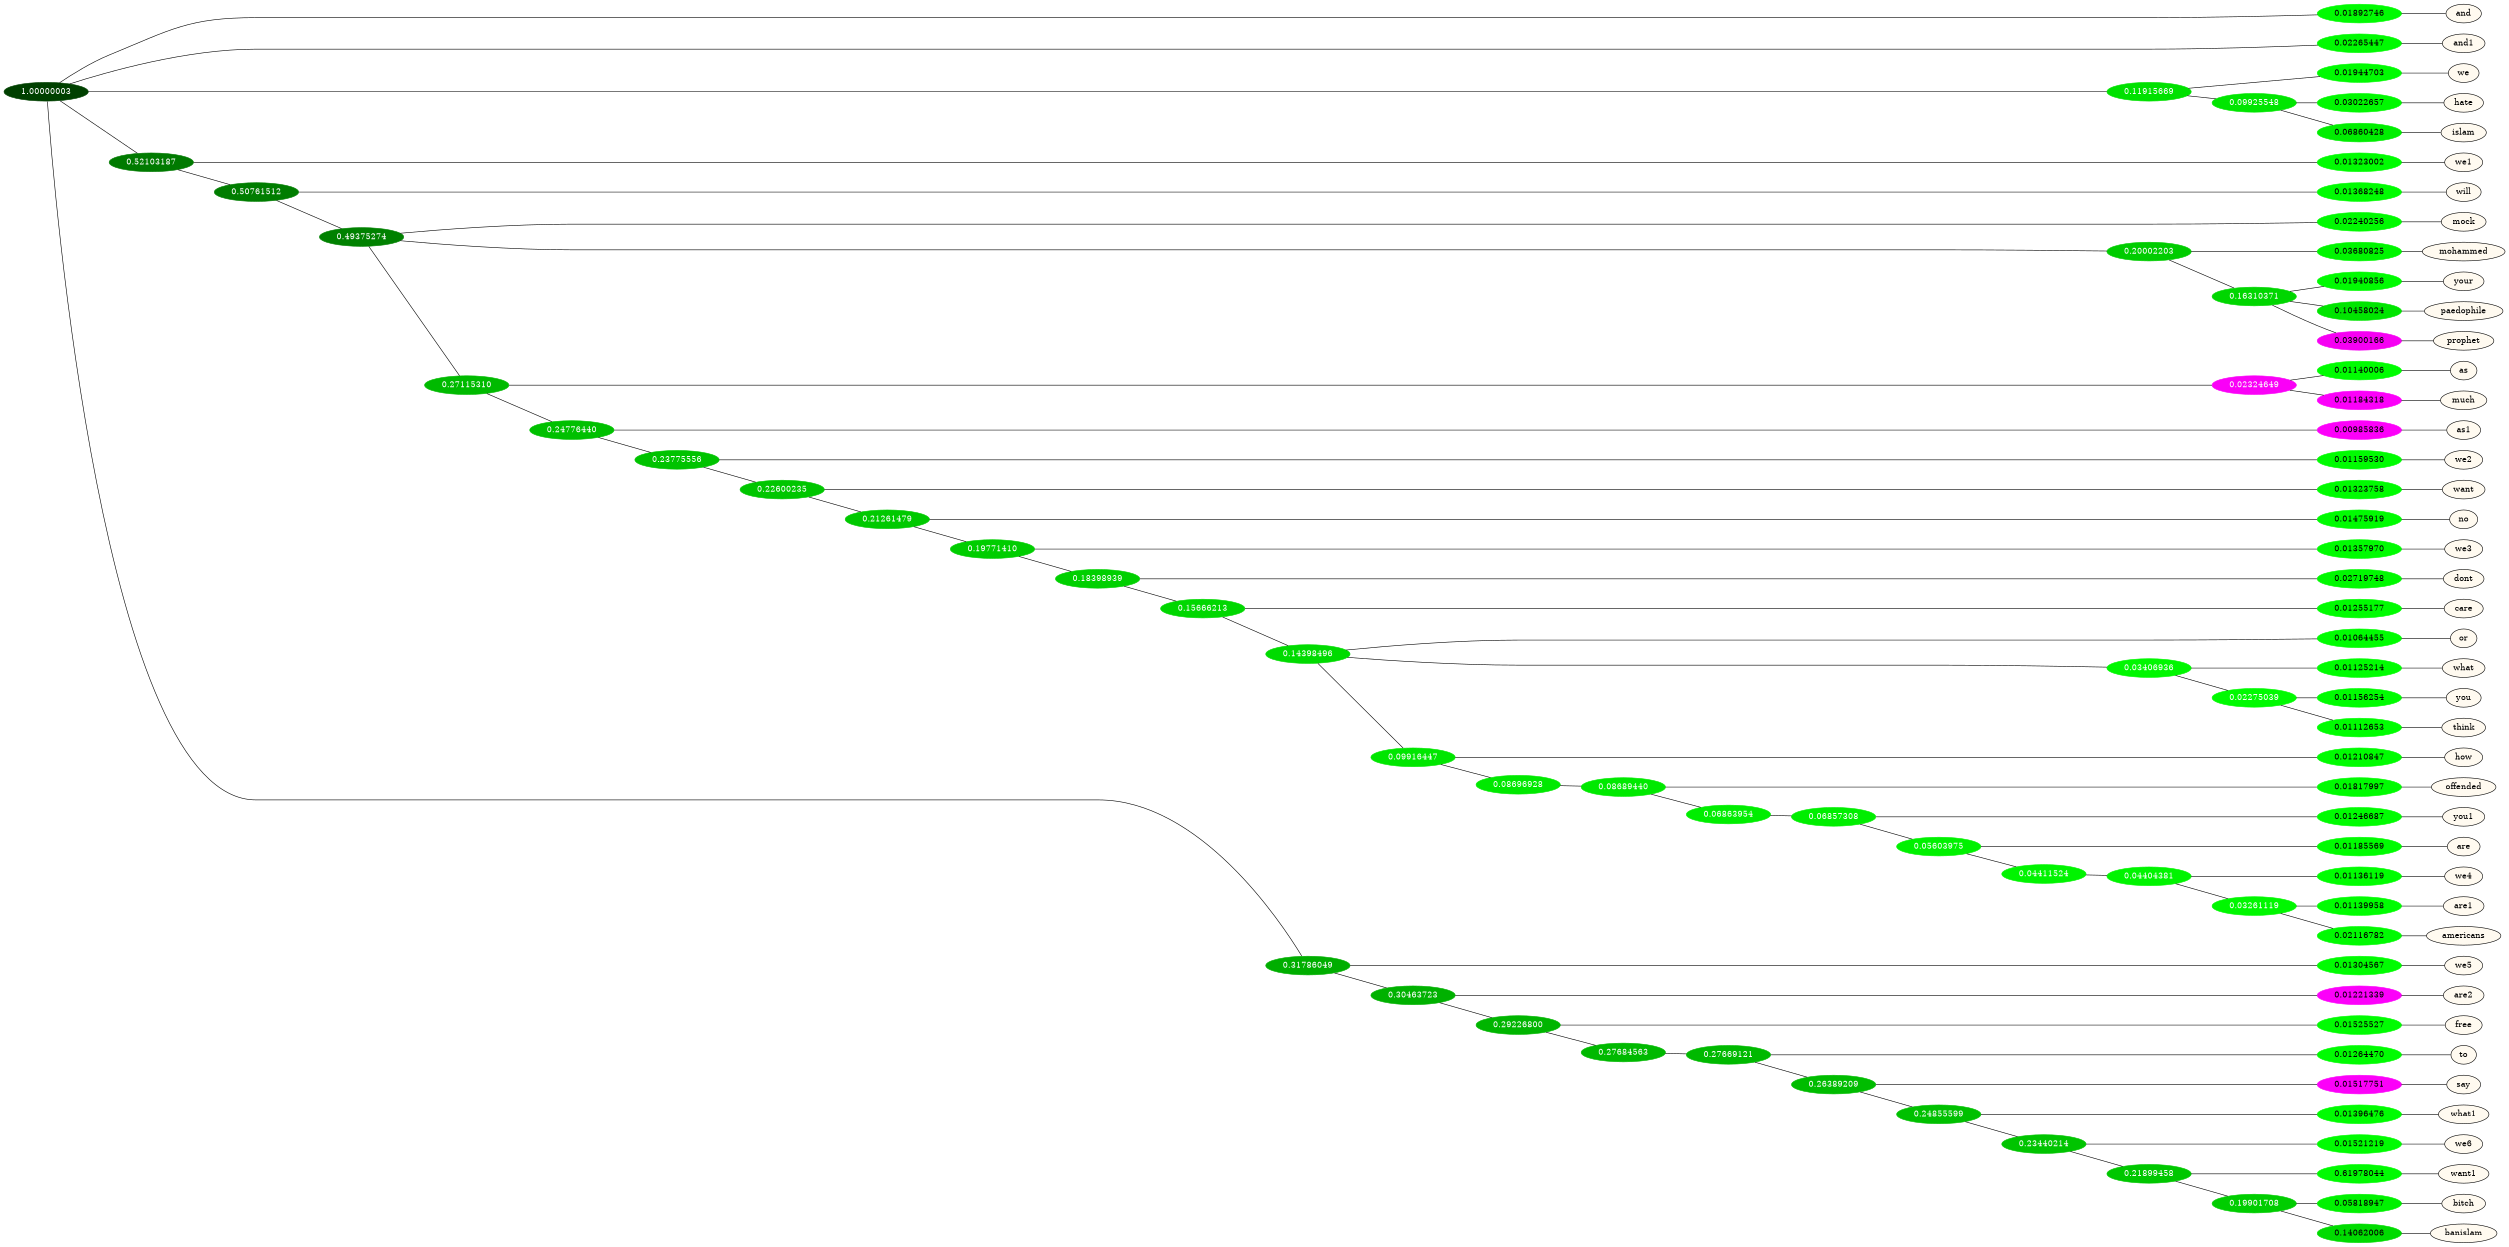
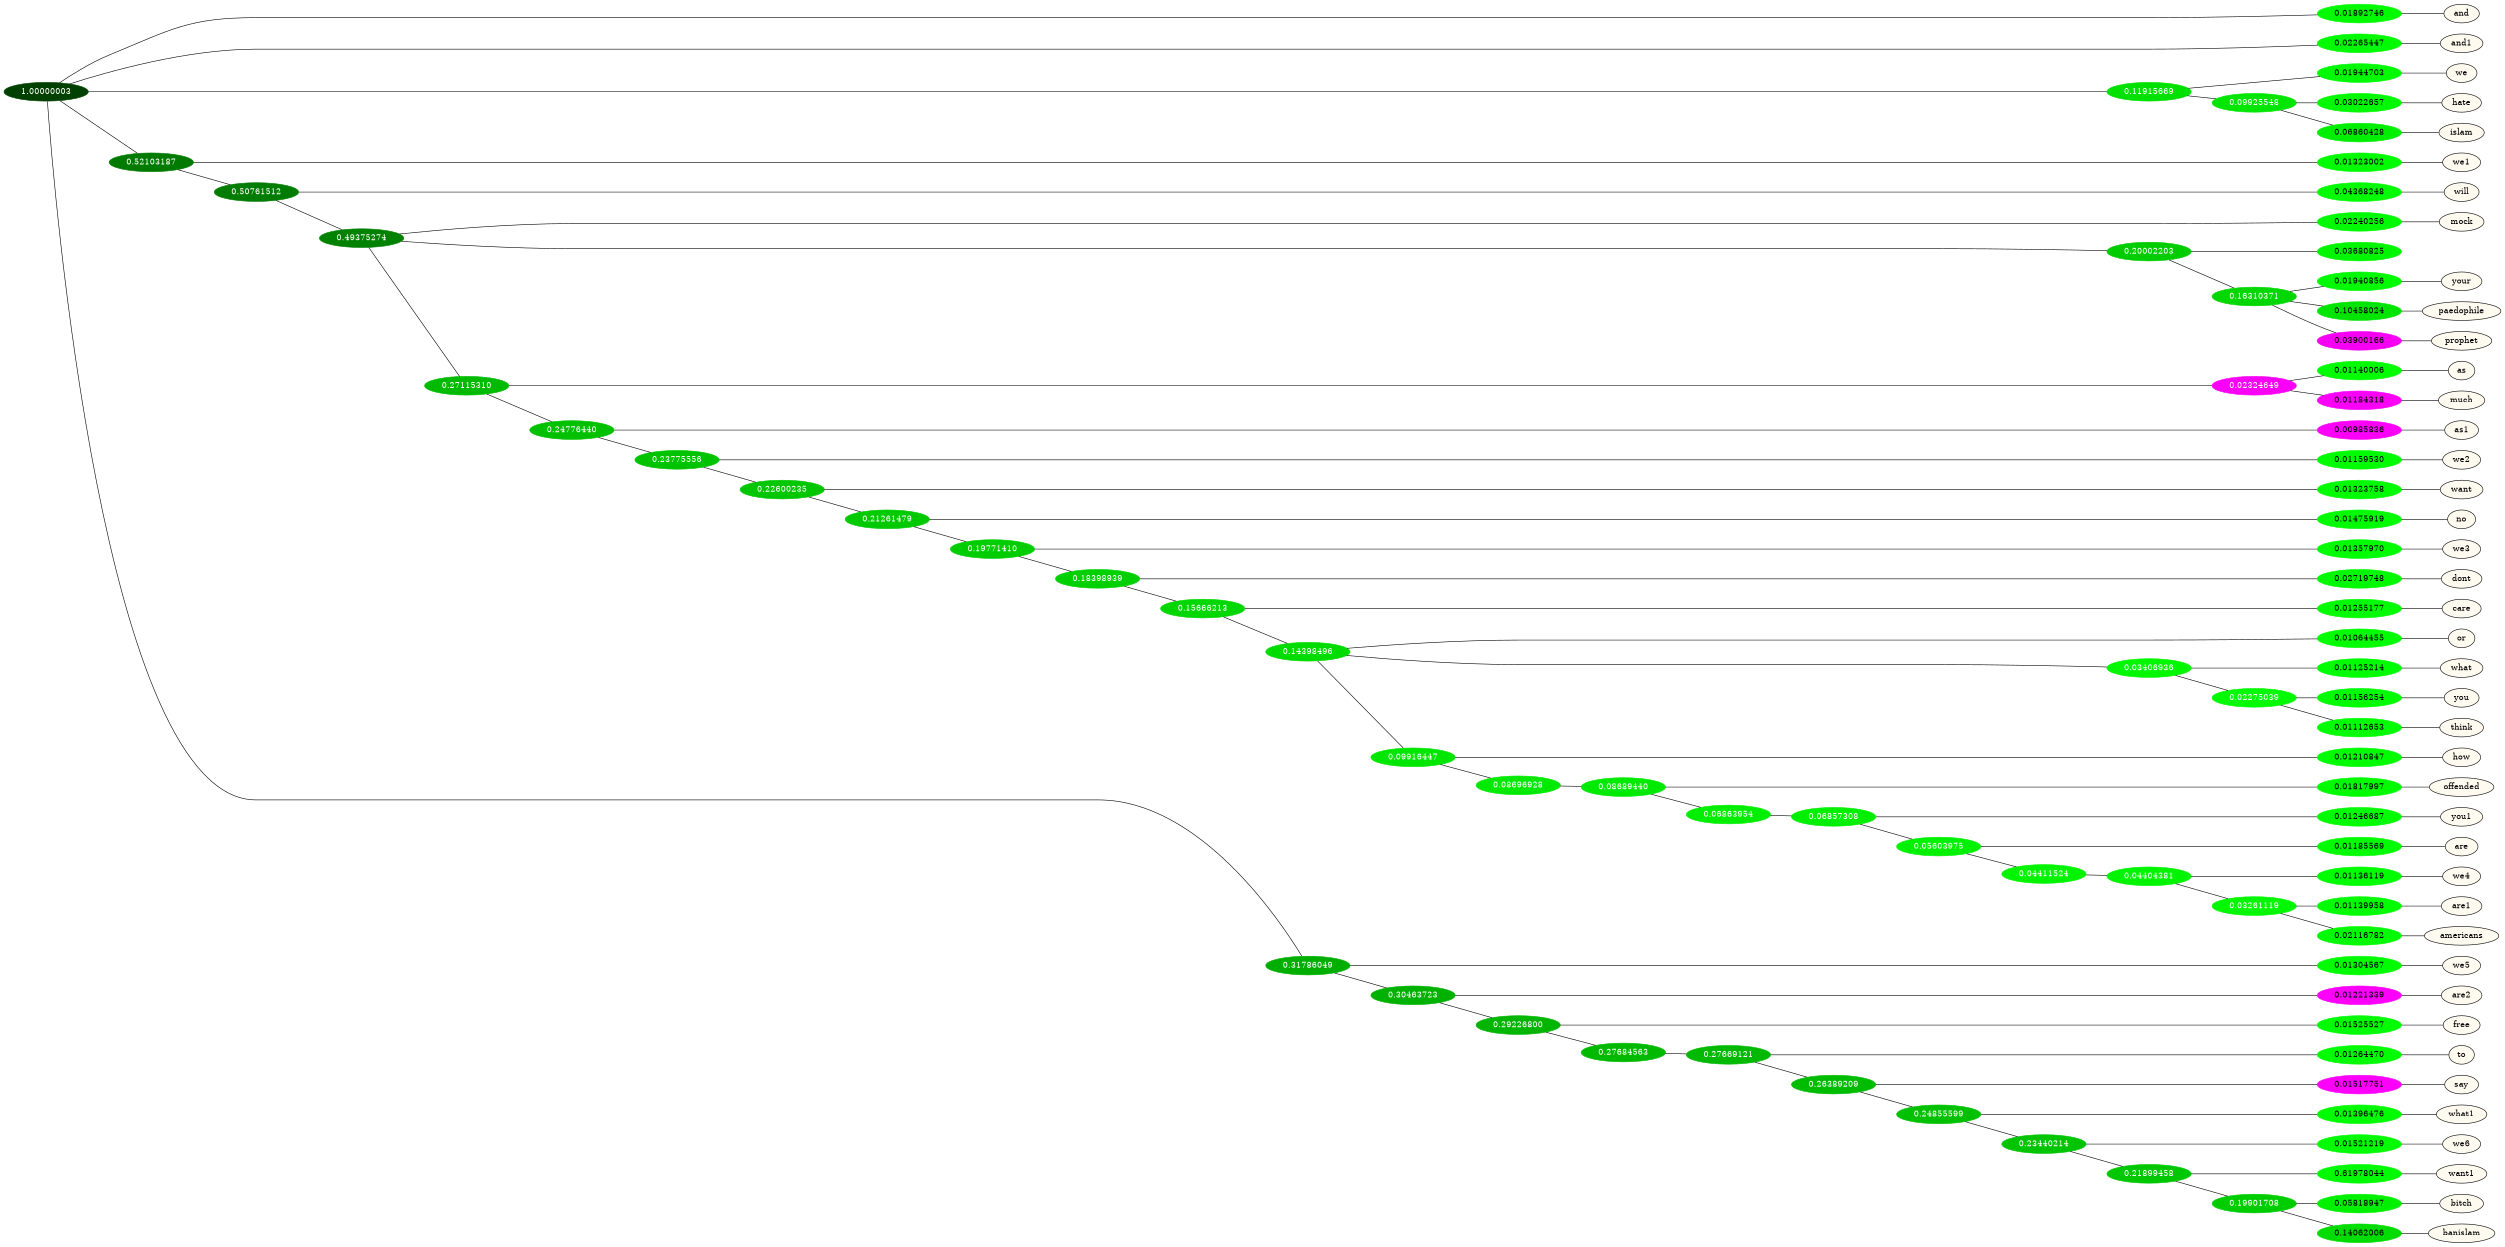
node "0.01368248": label "0.01368248" -> "0.04368248"
node "mohammed": removed
